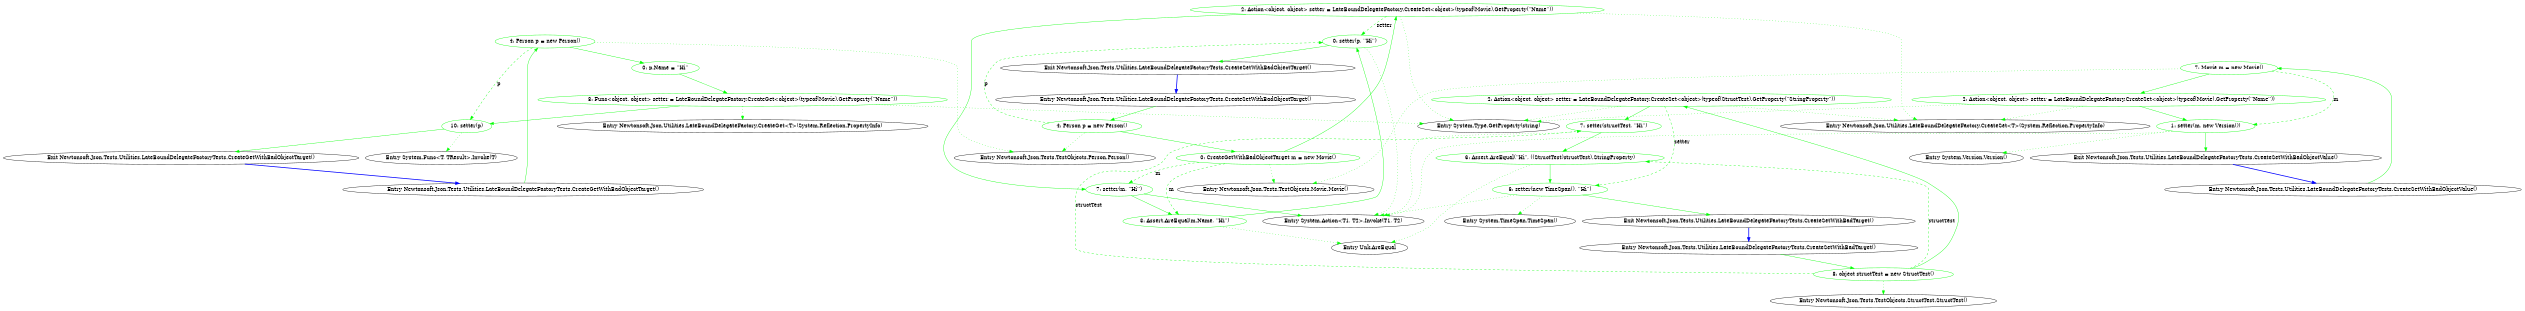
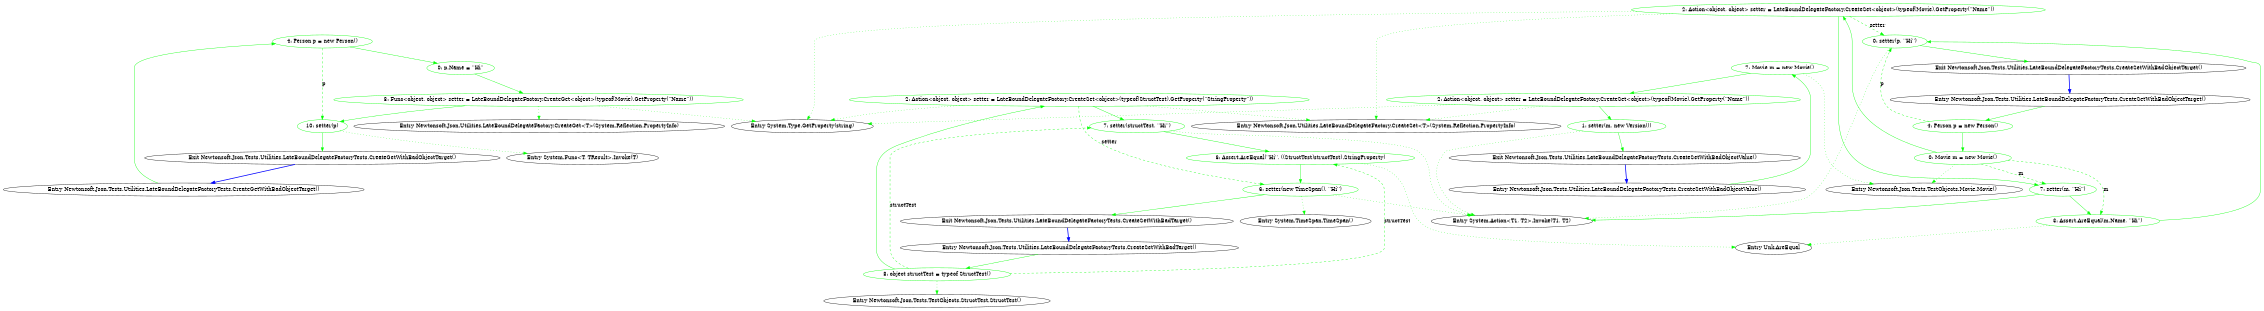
edge "7: Movie m = new Movie()" -> "1: setter(m, new Version())": removed, label "m"
node "Entry Newtonsoft.Json.Tests.TestObjects.Person.Person()": removed
node "0: CreateGetWithBadObjectTarget m = new Movie()": label "0: CreateGetWithBadObjectTarget m = new Movie()" -> "0: Movie m = new Movie()"
node "Entry System.Version.Version()": removed
node "8: object structTest = new StructTest()": label "8: object structTest = new StructTest()" -> "8: object structTest = typeof StructTest()"
